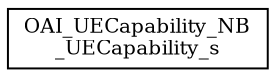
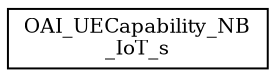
node "OAI_UECapability_NB _UECapability_s": label "OAI_UECapability_NB _UECapability_s" -> "OAI_UECapability_NB _IoT_s"
